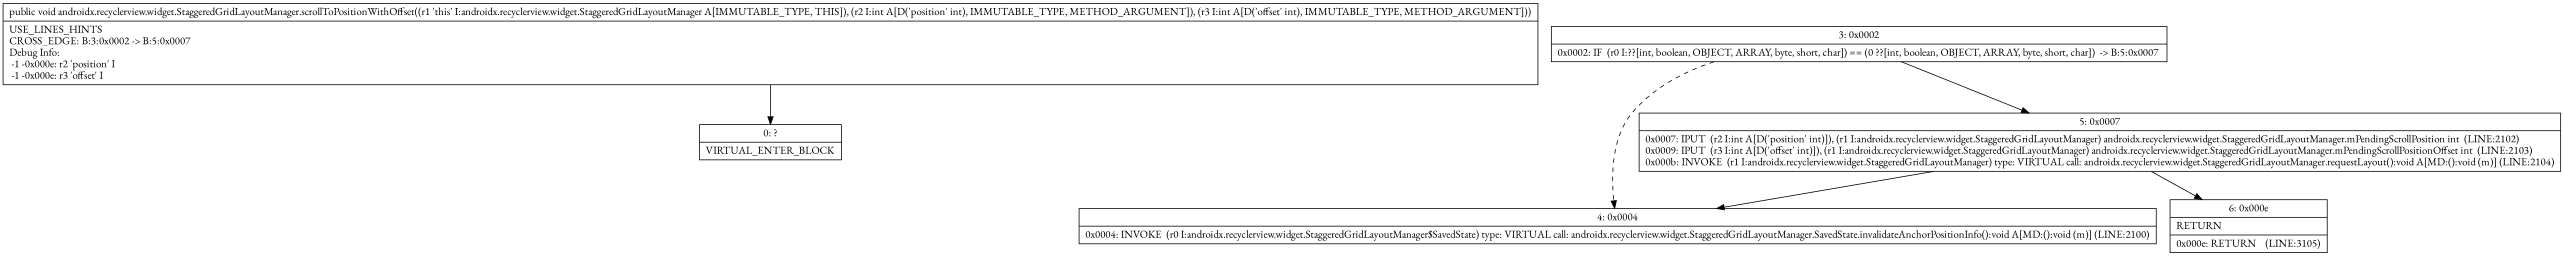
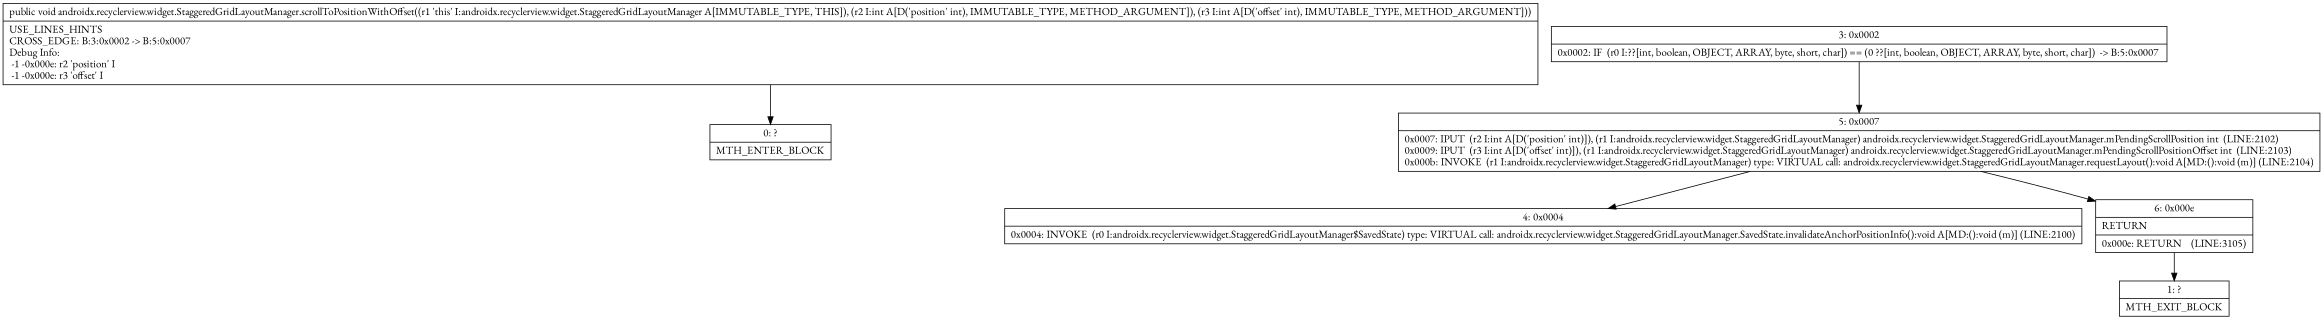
edge "3: 0x0002" -> "4: 0x0004": removed
node "0: ?": text "VIRTUAL_ENTER_BLOCK" -> "MTH_ENTER_BLOCK"
node "1: ?": added
